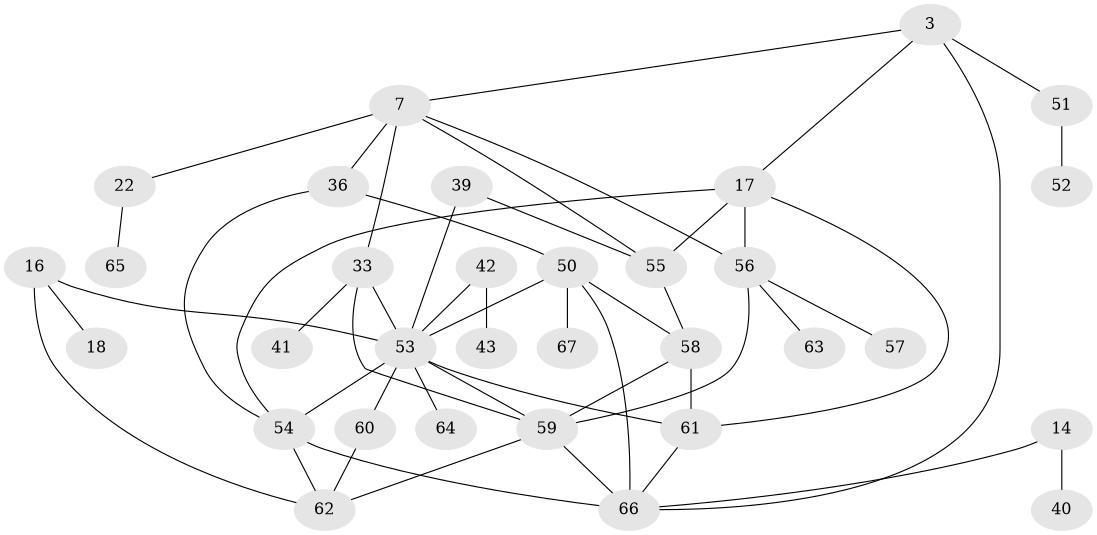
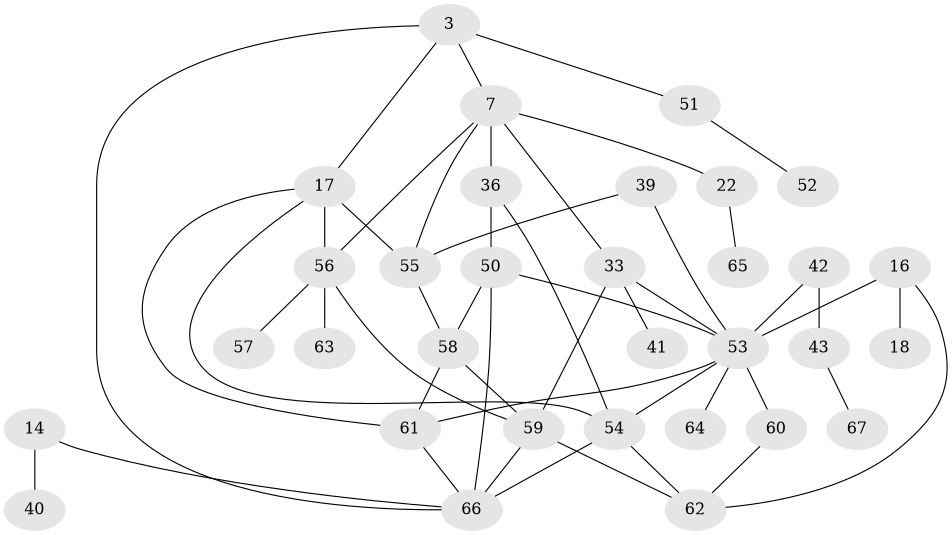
edge "50" -- "67": now "43" -- "67"
edge "53" -- "59": removed
